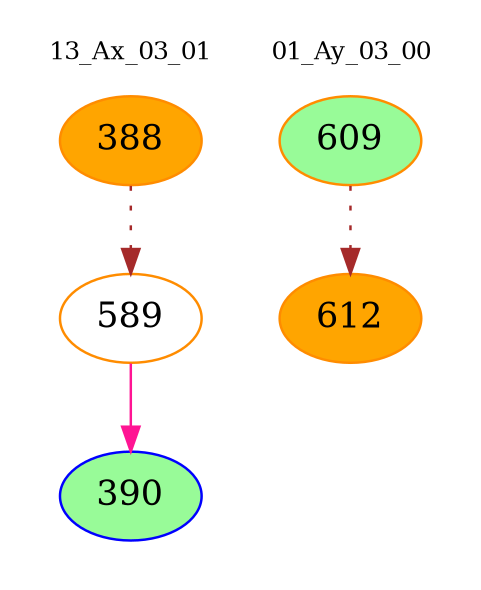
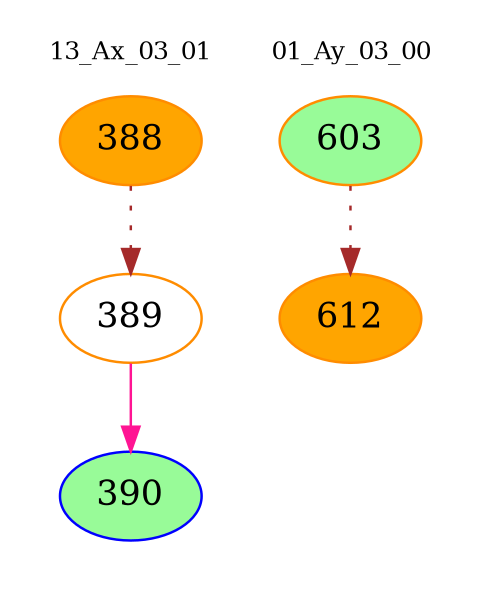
node "609": label "609" -> "603"
node "589": label "589" -> "389"
